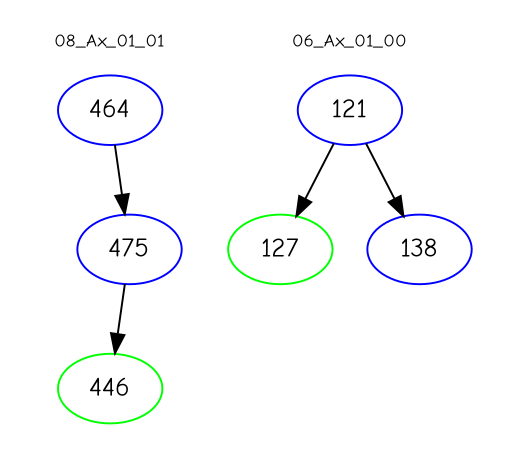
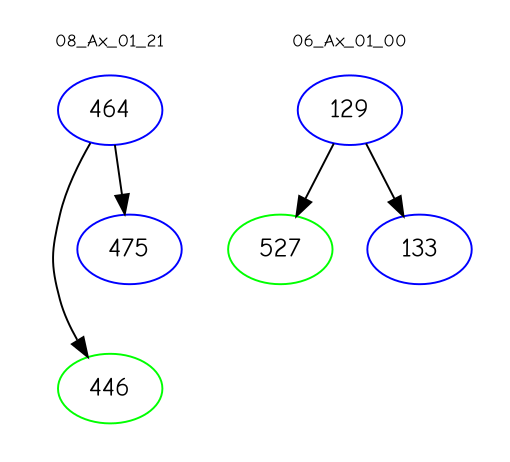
cluster "08_Ax_01_01": label "08_Ax_01_01" -> "08_Ax_01_21"
node "121": label "121" -> "129"
node "127": label "127" -> "527"
node "138": label "138" -> "133"
edge "475" -> "446": now "464" -> "446"
